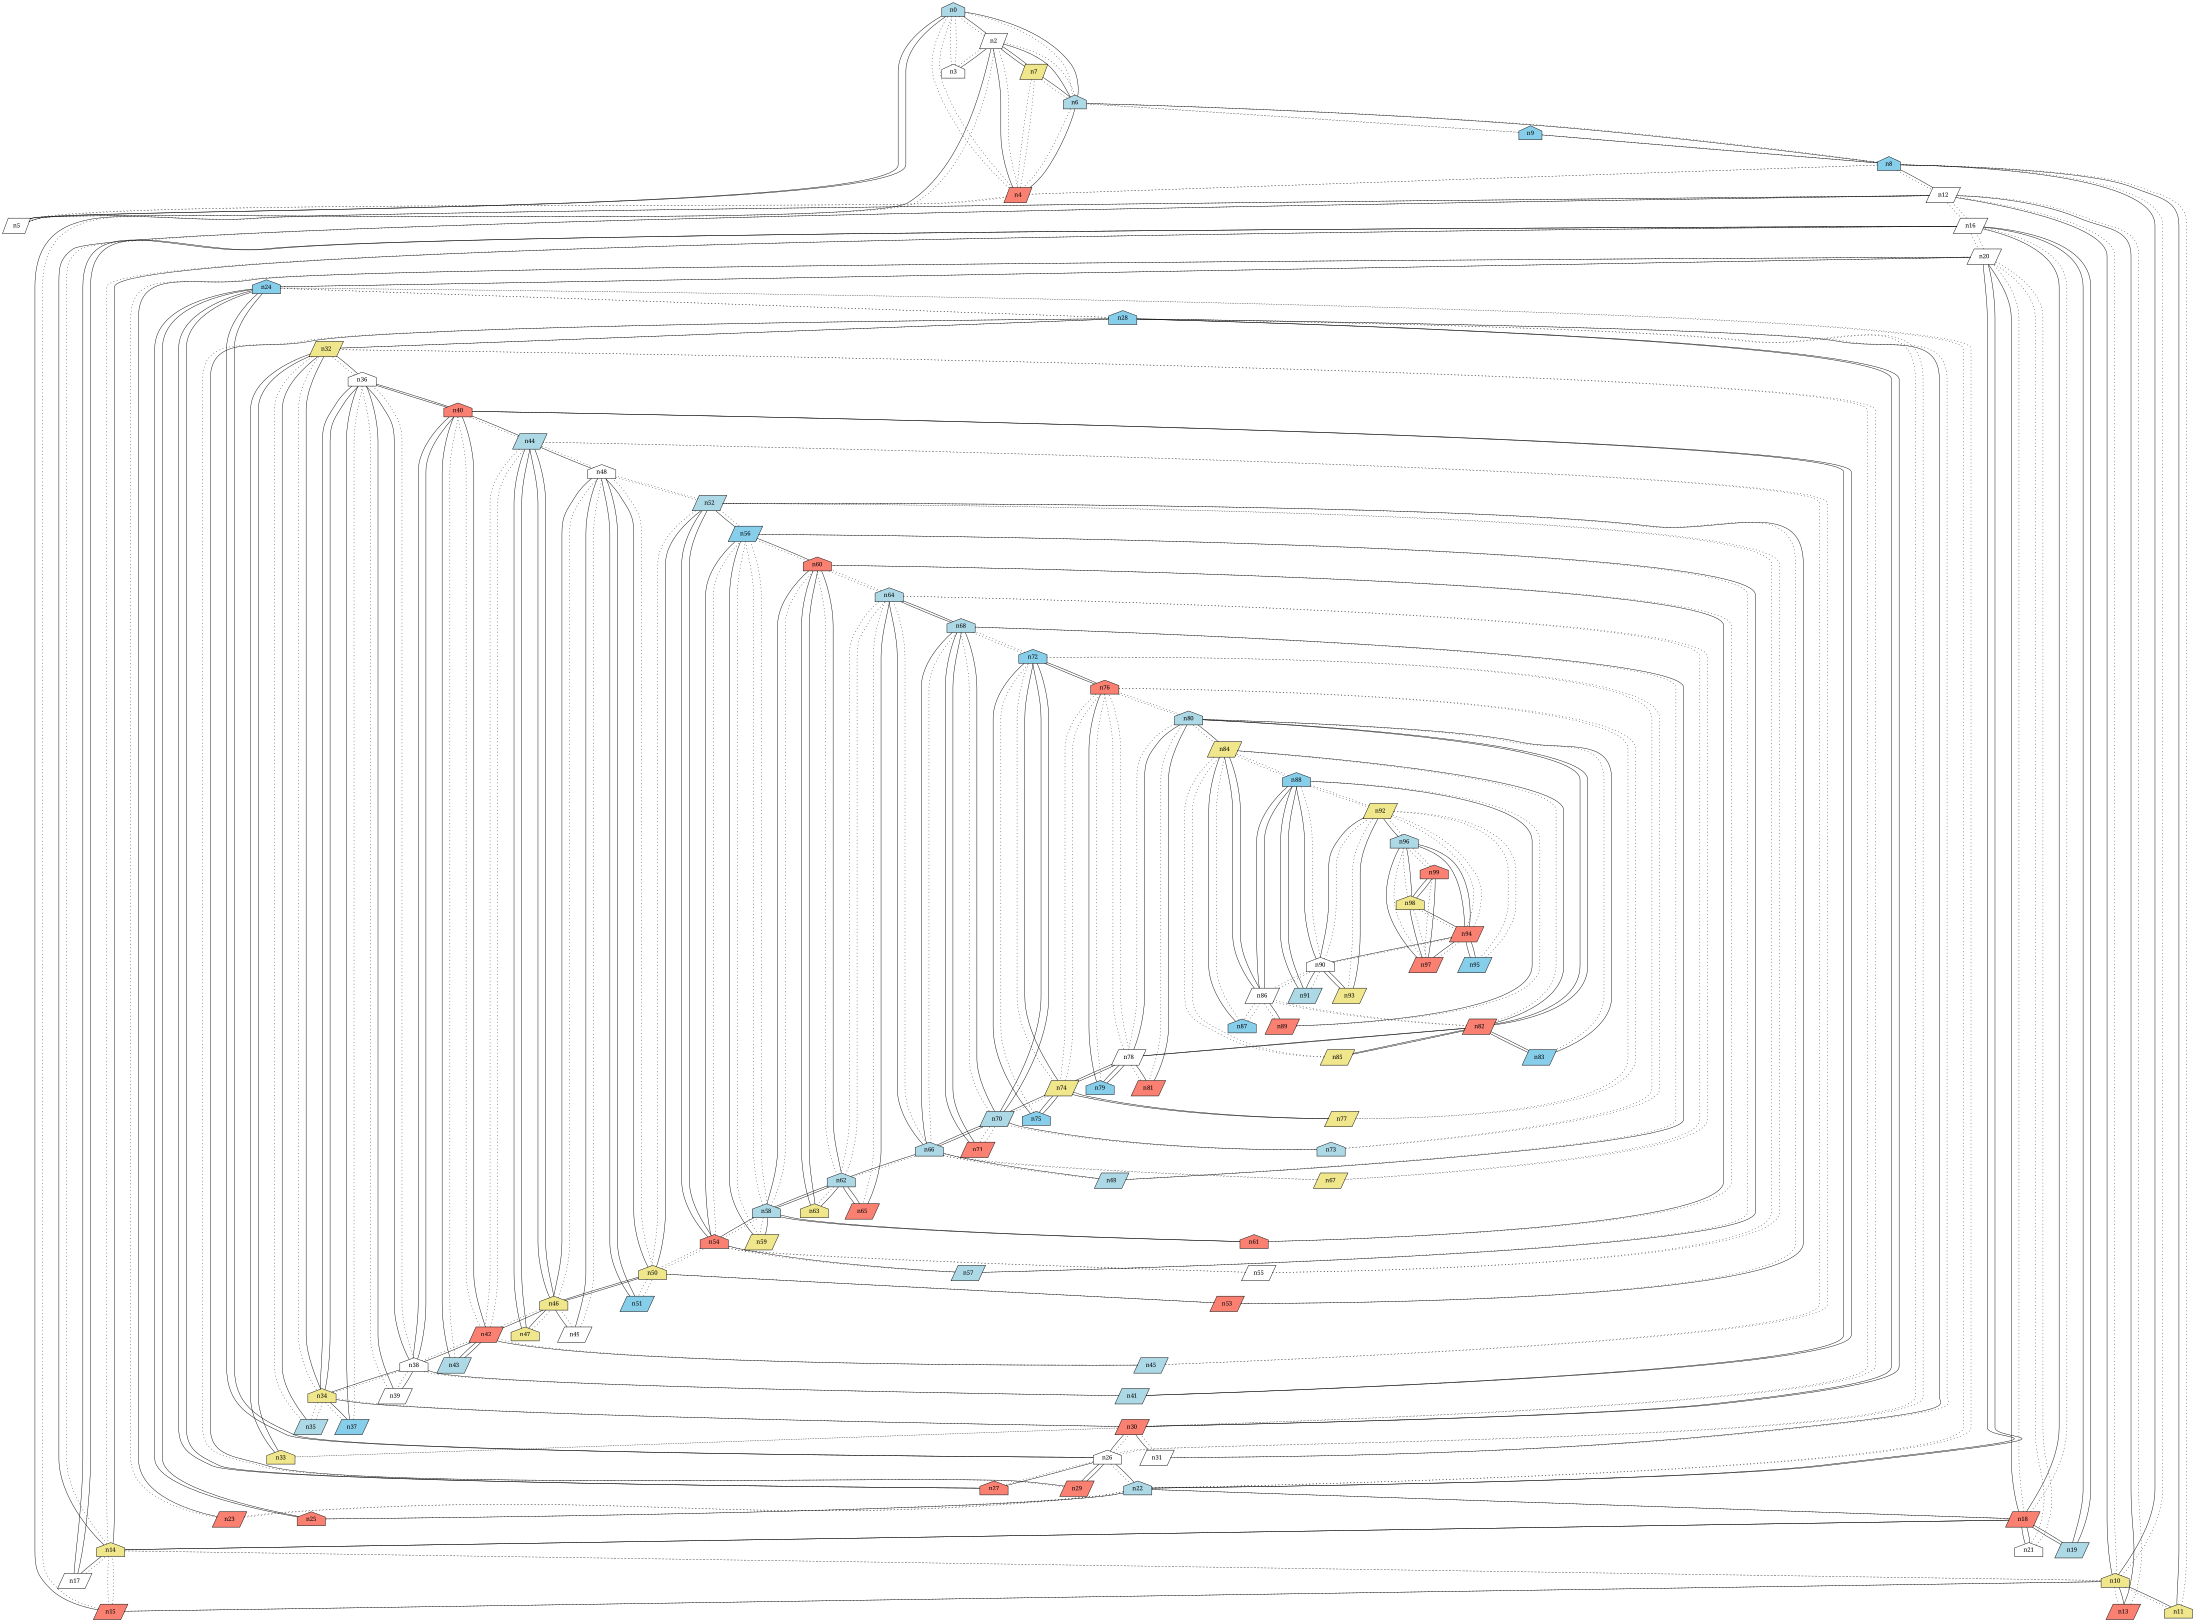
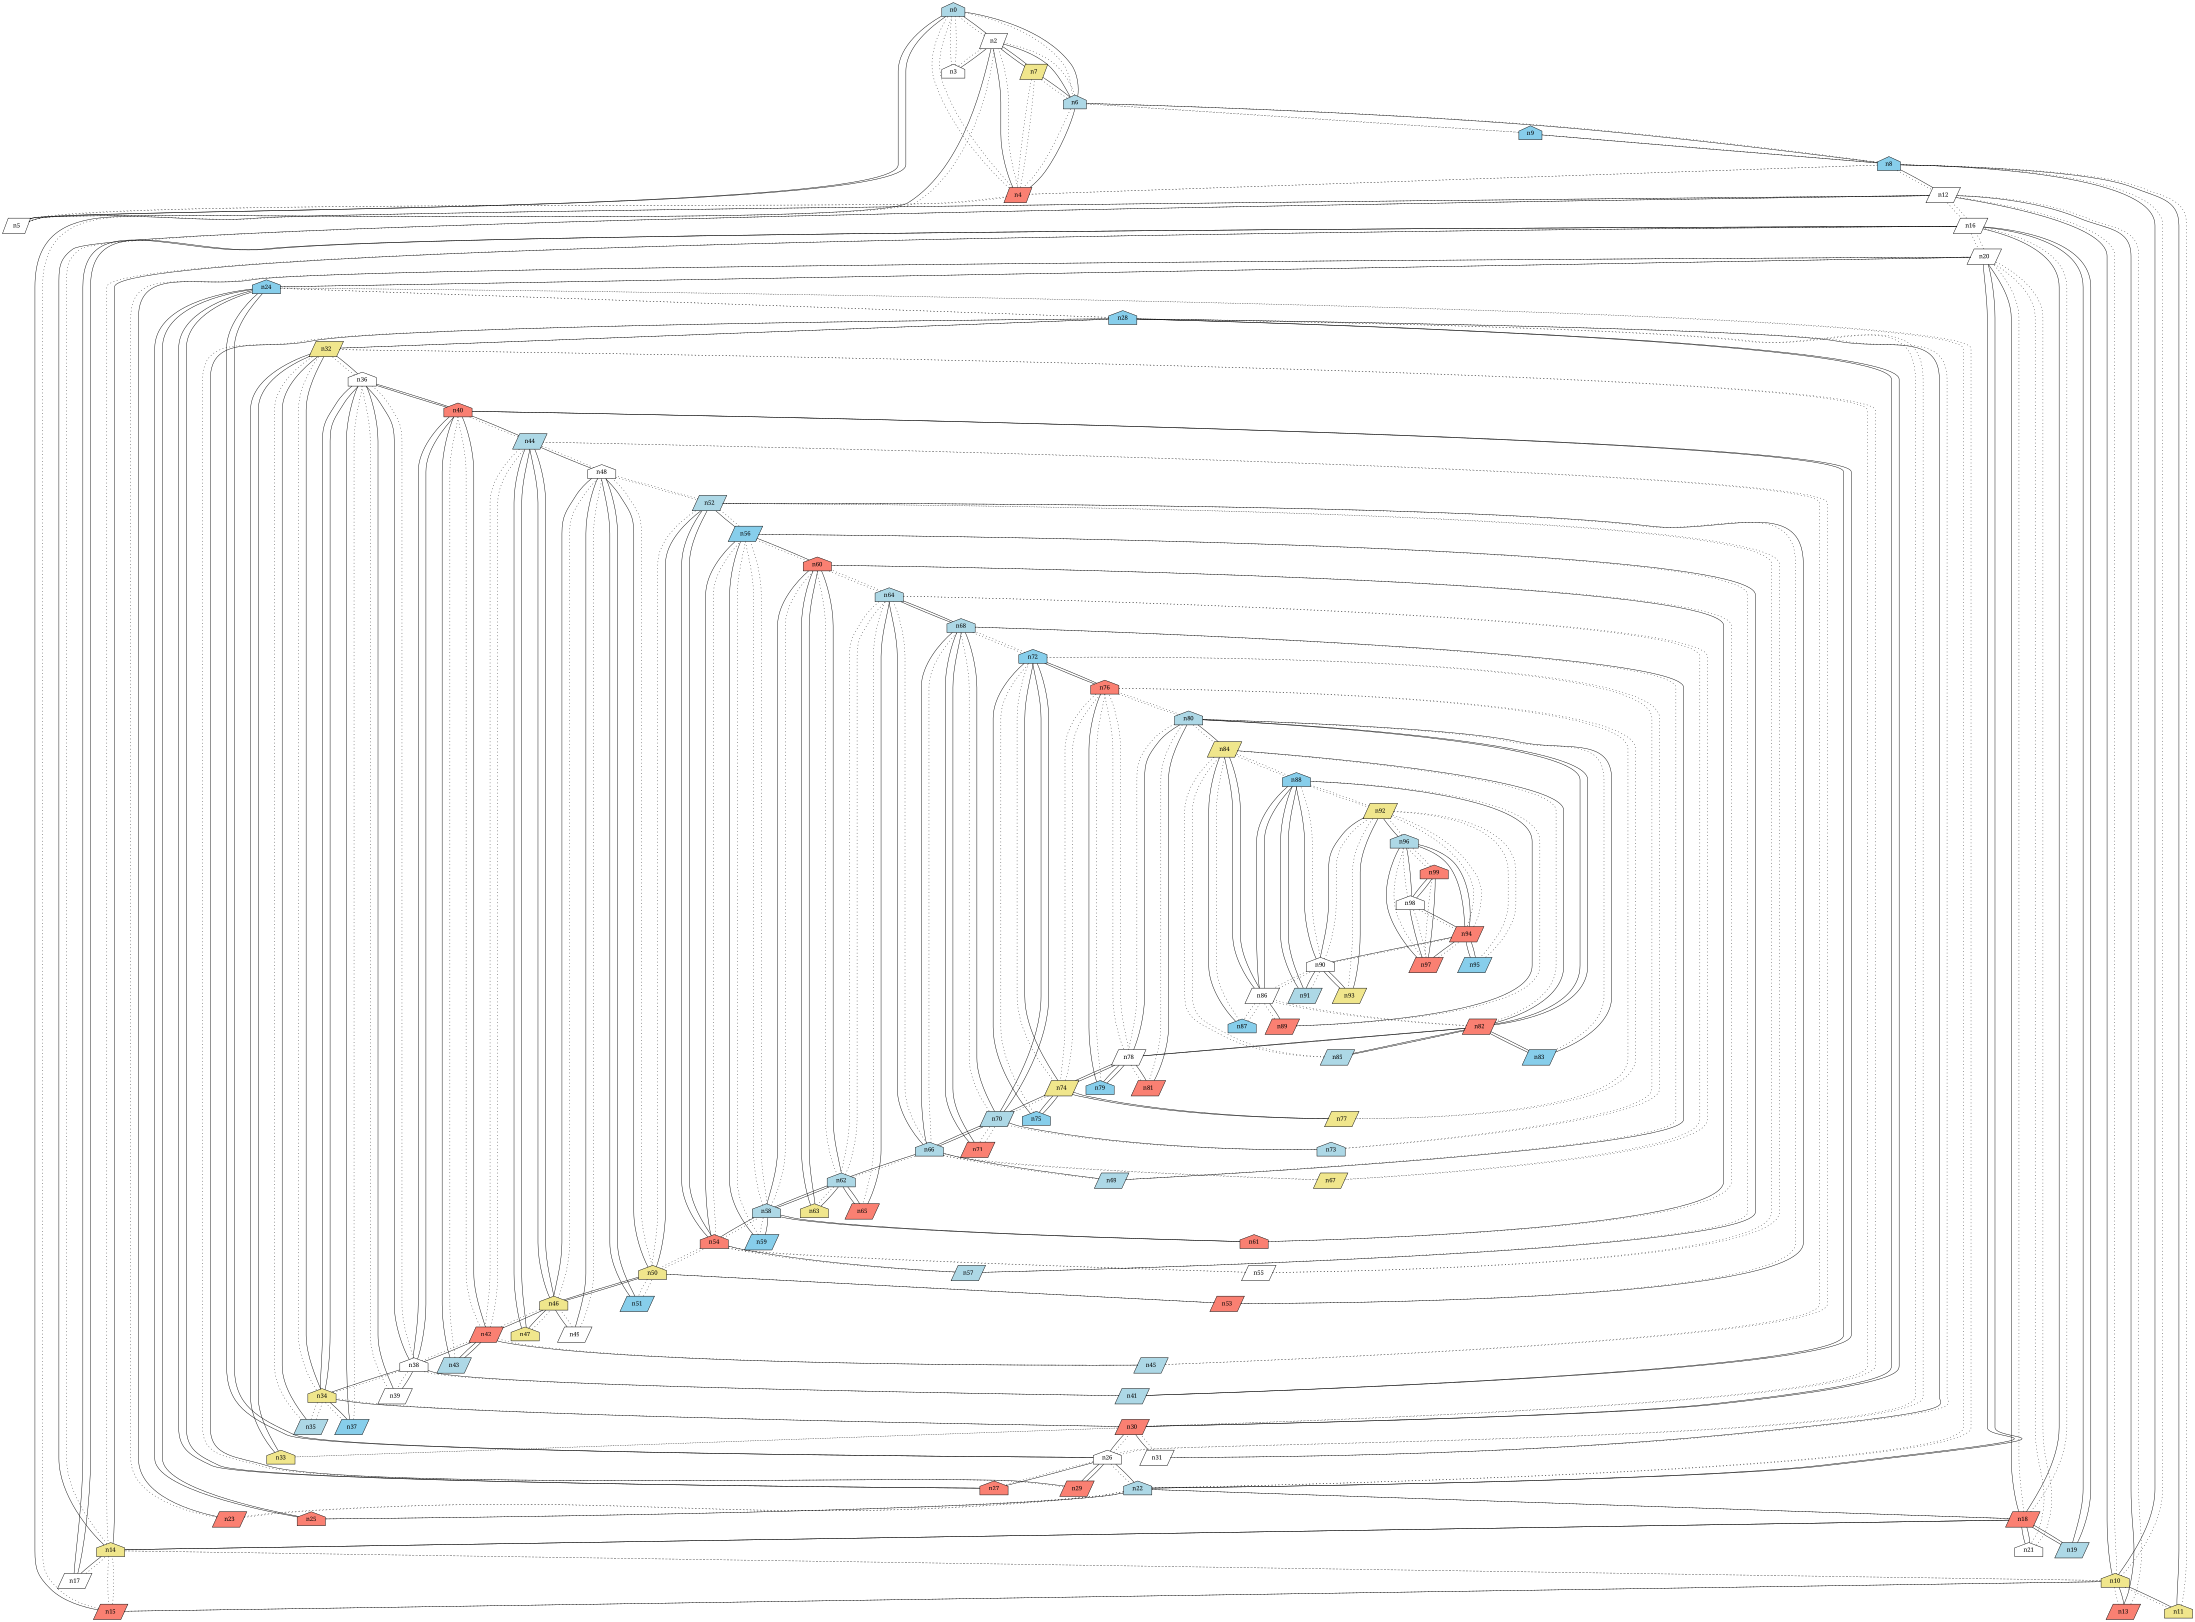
node "n98": fillcolor khaki -> white
node "n85": fillcolor khaki -> lightblue
node "n59": fillcolor khaki -> skyblue
